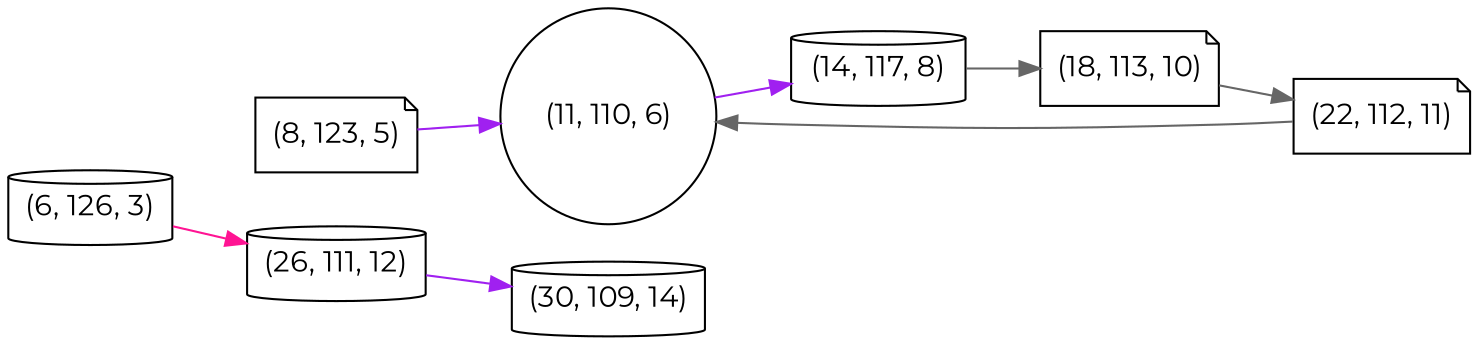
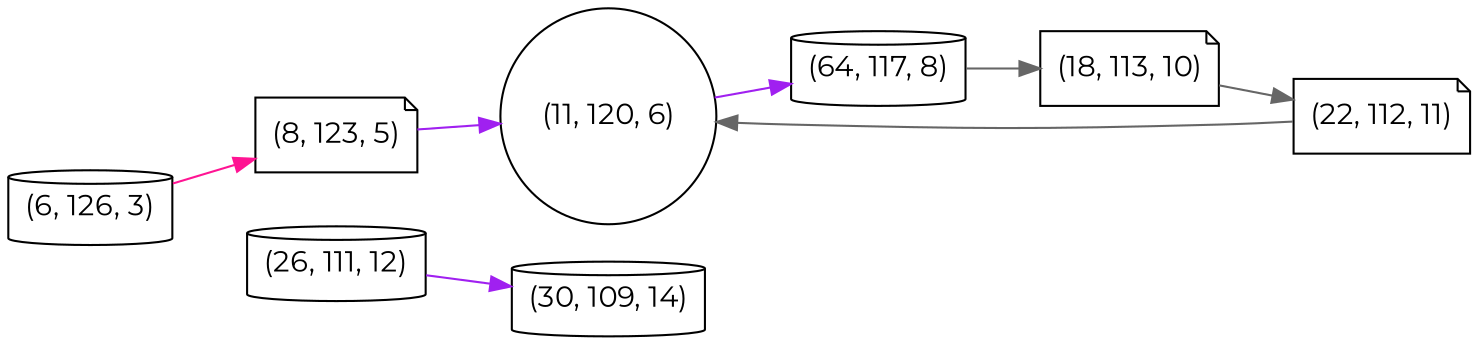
node "(14, 117, 8)": label "(14, 117, 8)" -> "(64, 117, 8)"
node "(11, 110, 6)": label "(11, 110, 6)" -> "(11, 120, 6)"
edge "(6, 126, 3)" -> "(26, 111, 12)": now "(6, 126, 3)" -> "(8, 123, 5)"
